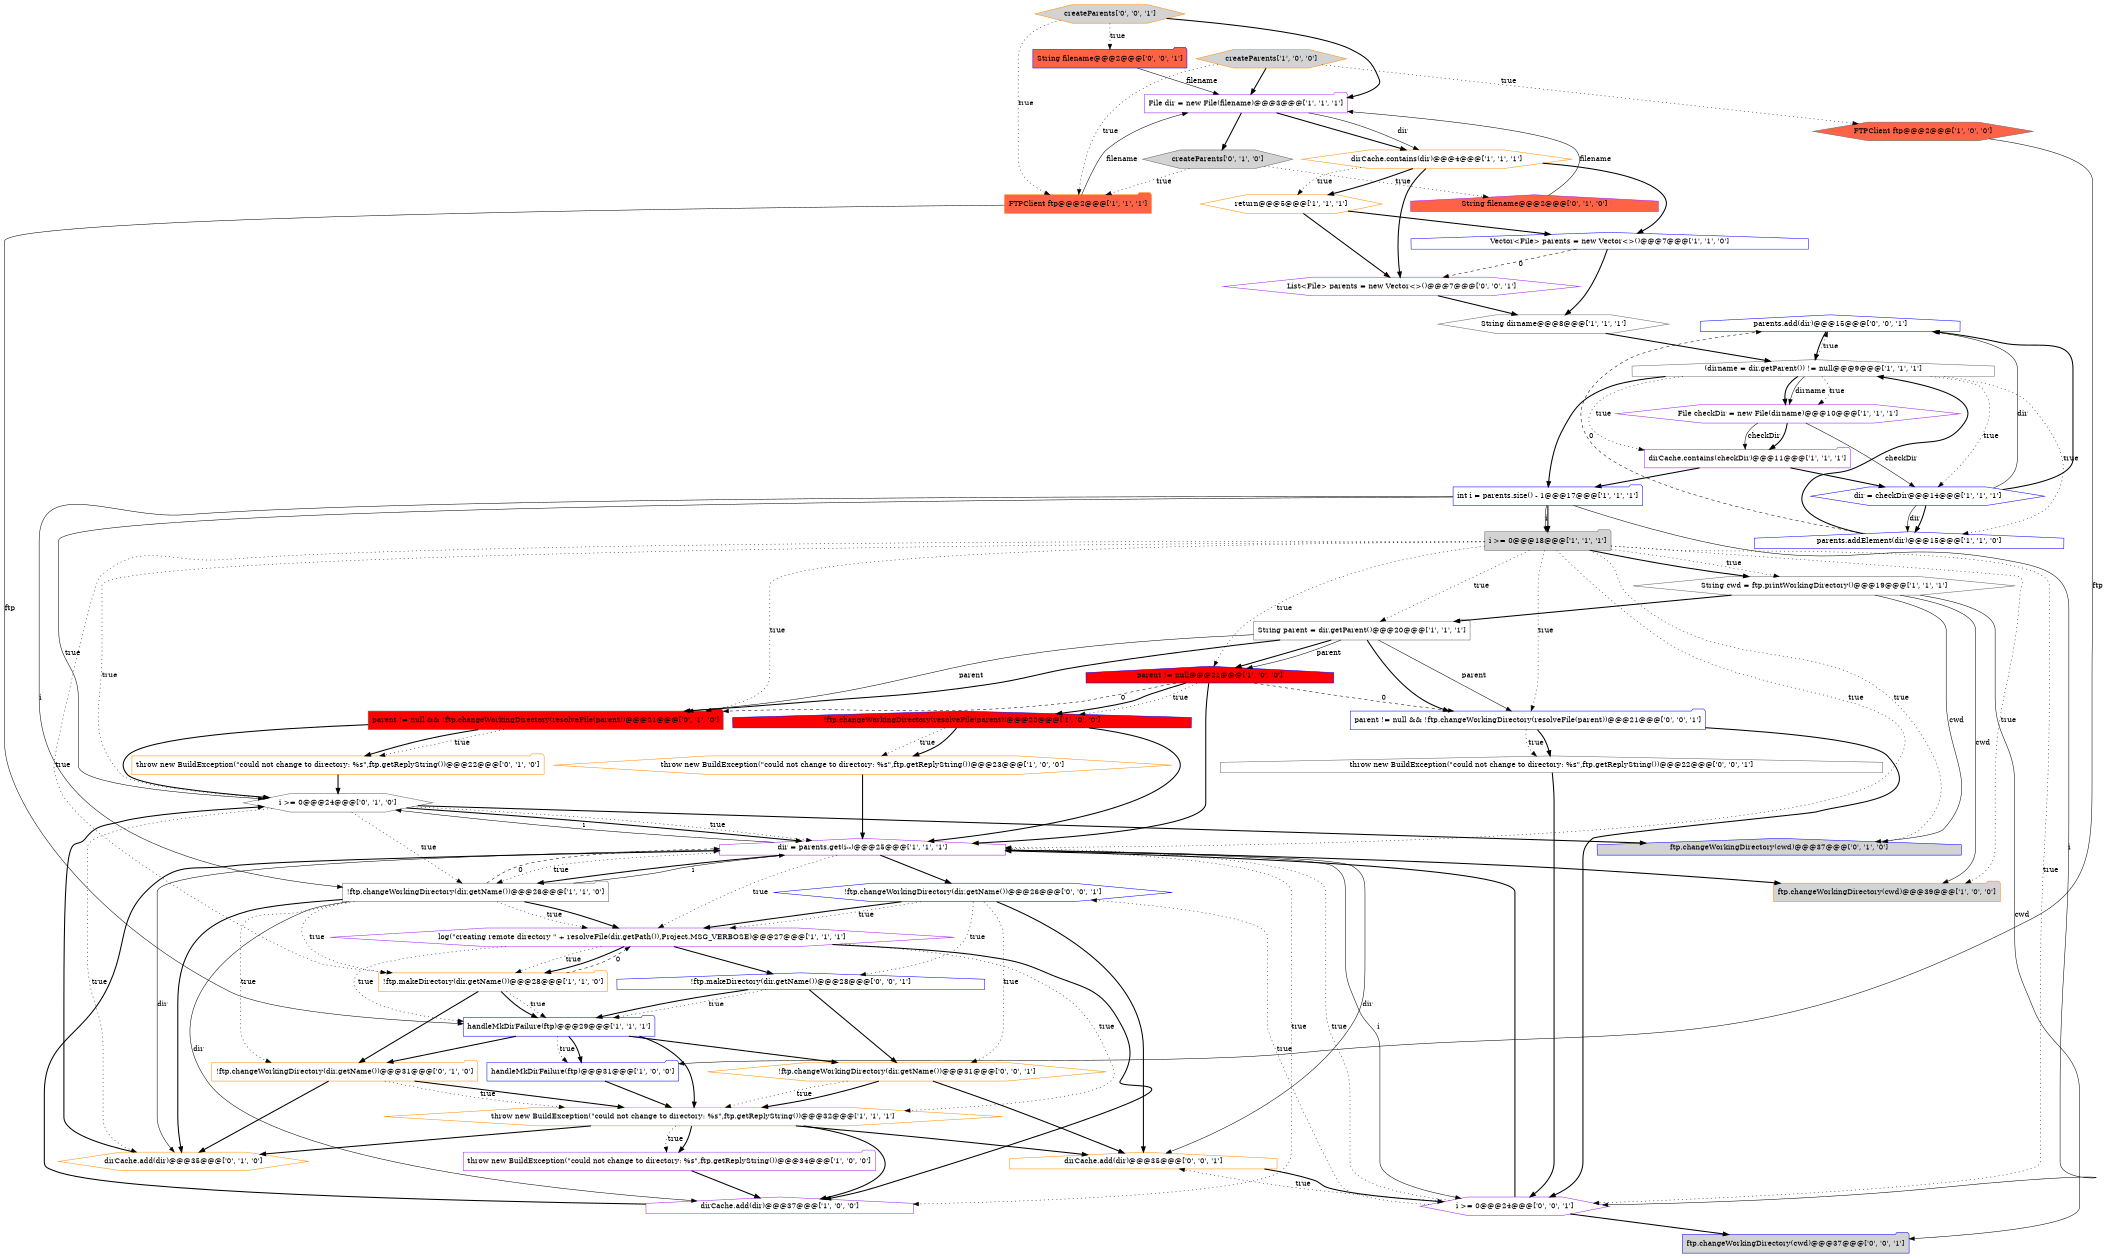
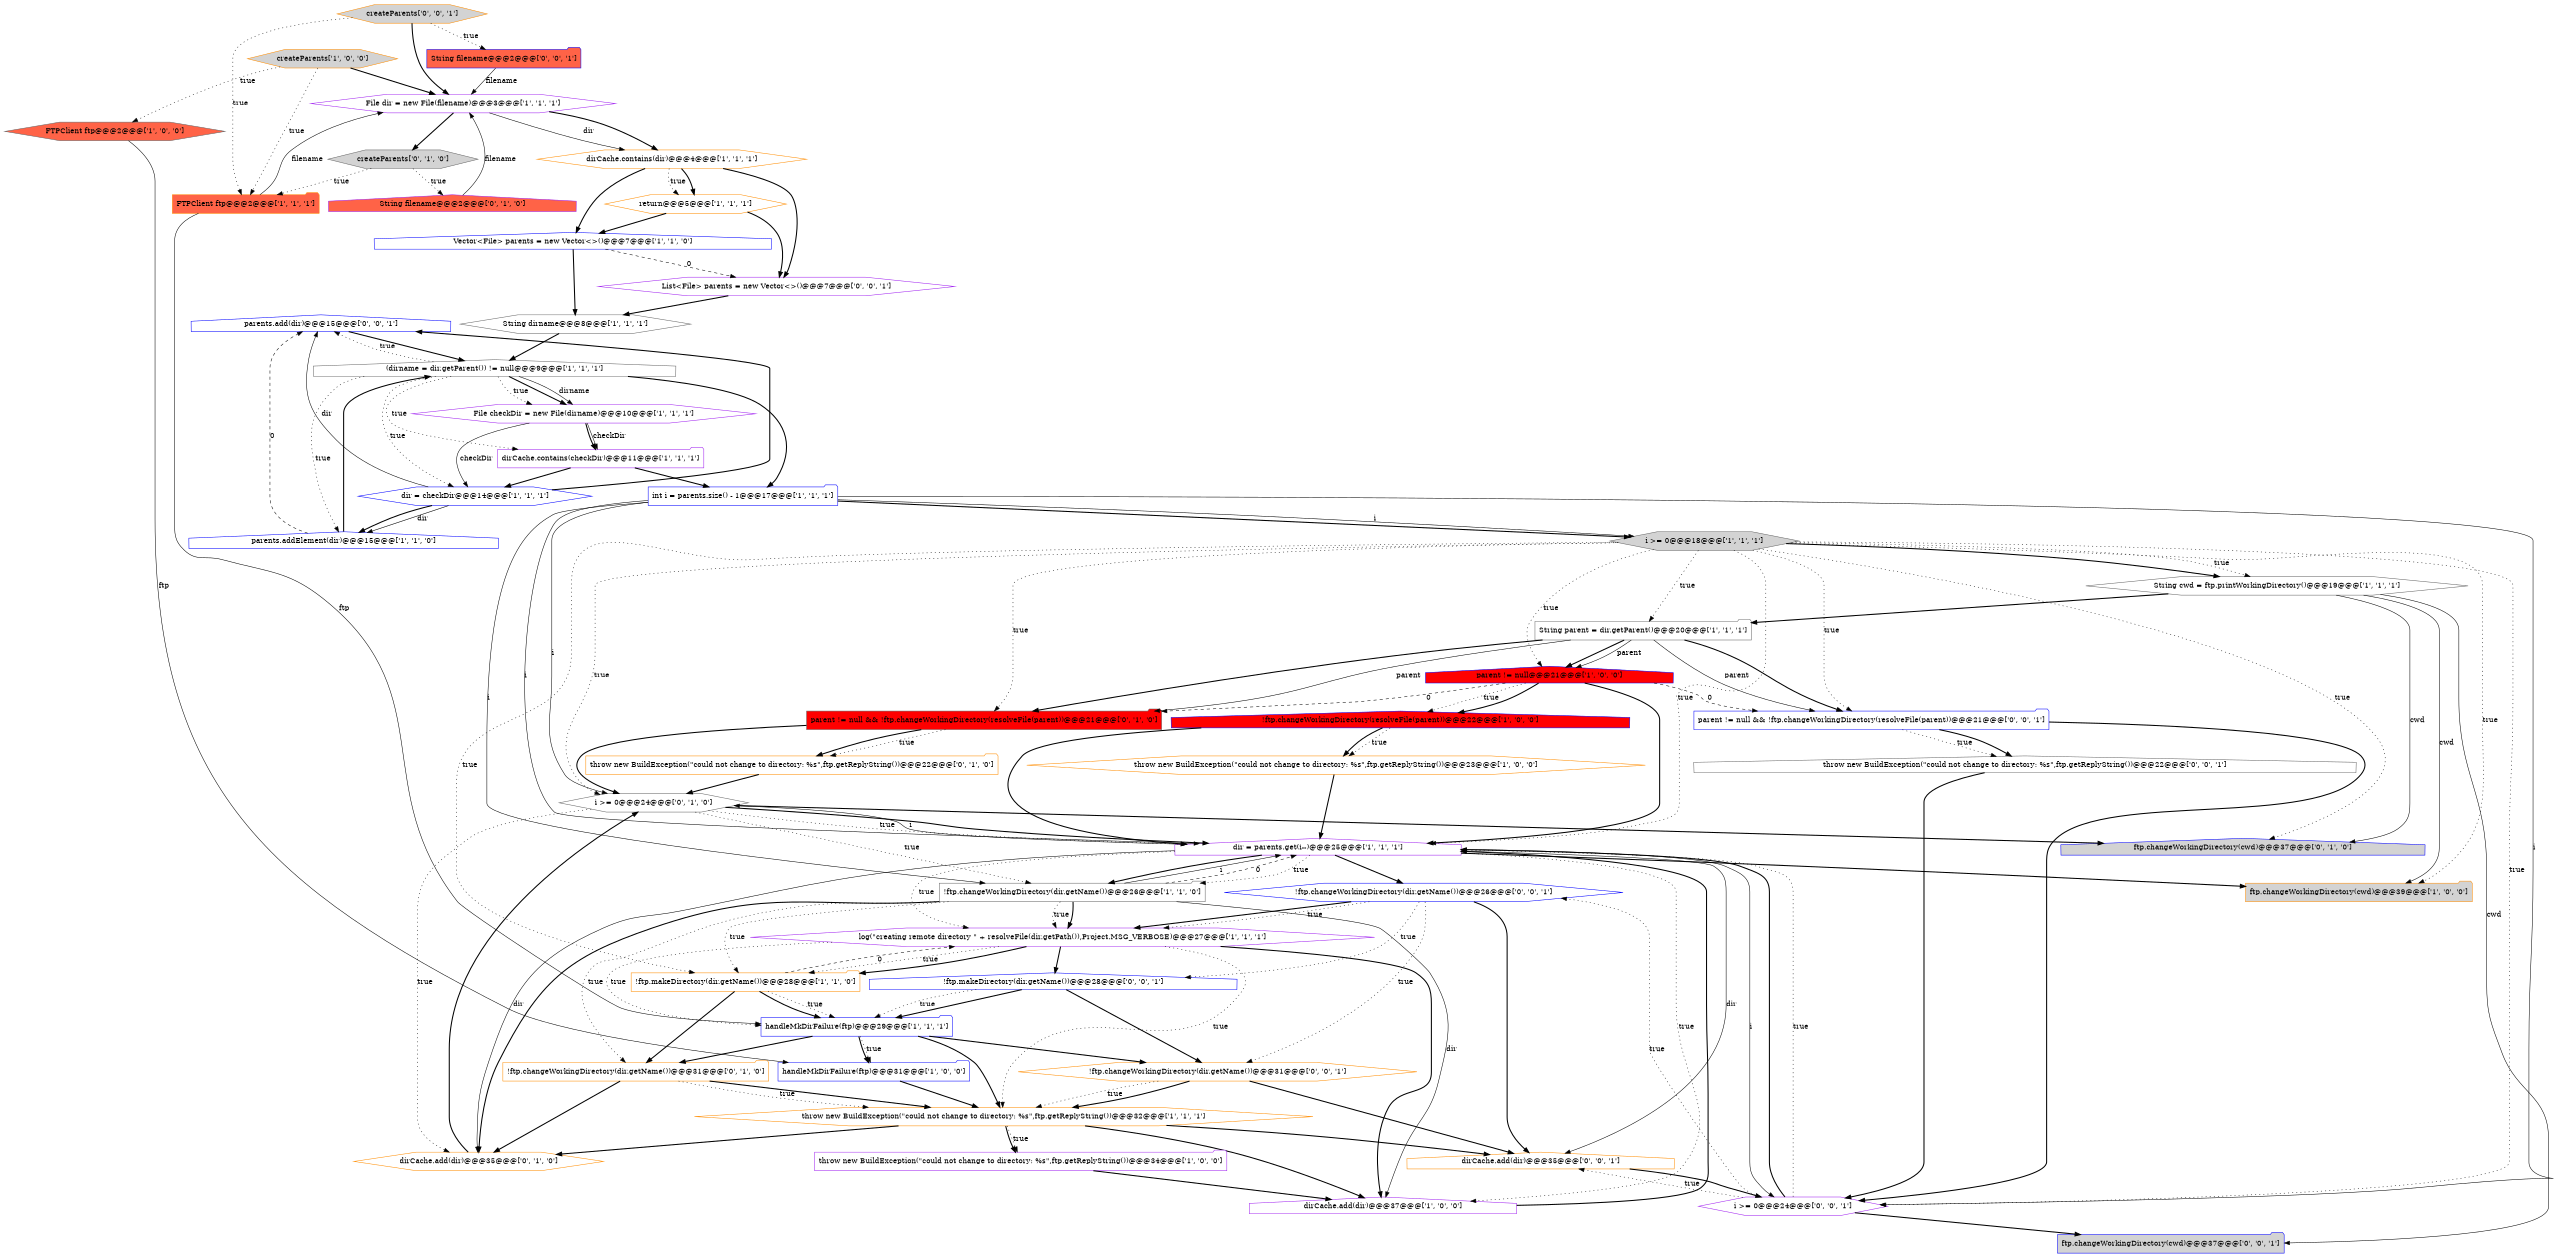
node "File dir = new File(filename)@@@3@@@['1', '1', '1']": shape folder -> hexagon
node "i >= 0@@@18@@@['1', '1', '1']": shape folder -> hexagon
edge "int i = parents.size() - 1@@@17@@@['1', '1', '1']" -> "i >= 0@@@24@@@['0', '1', '0']": label "true" -> "i"
edge "int i = parents.size() - 1@@@17@@@['1', '1', '1']" -> "dir = parents.get(i--)@@@25@@@['1', '1', '1']": added, label "i"
